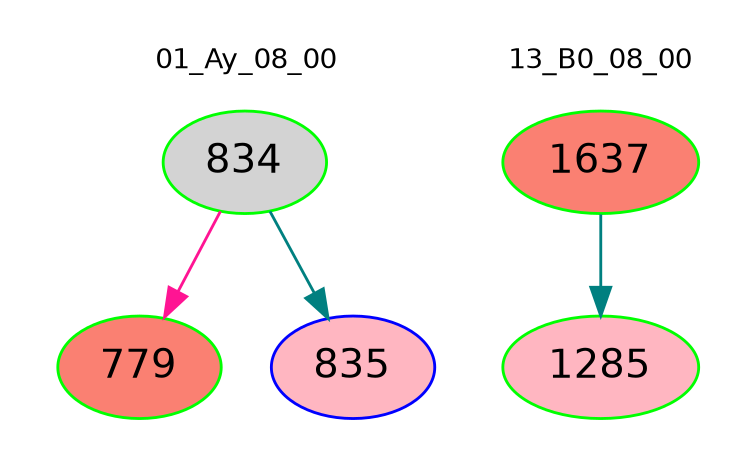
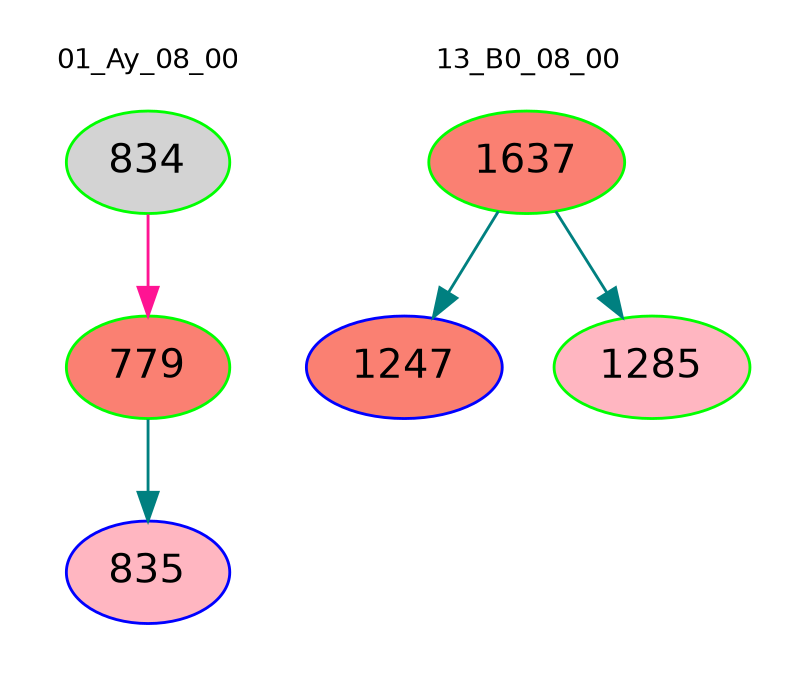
edge "834" -> "835": now "779" -> "835"
node "1247": added
